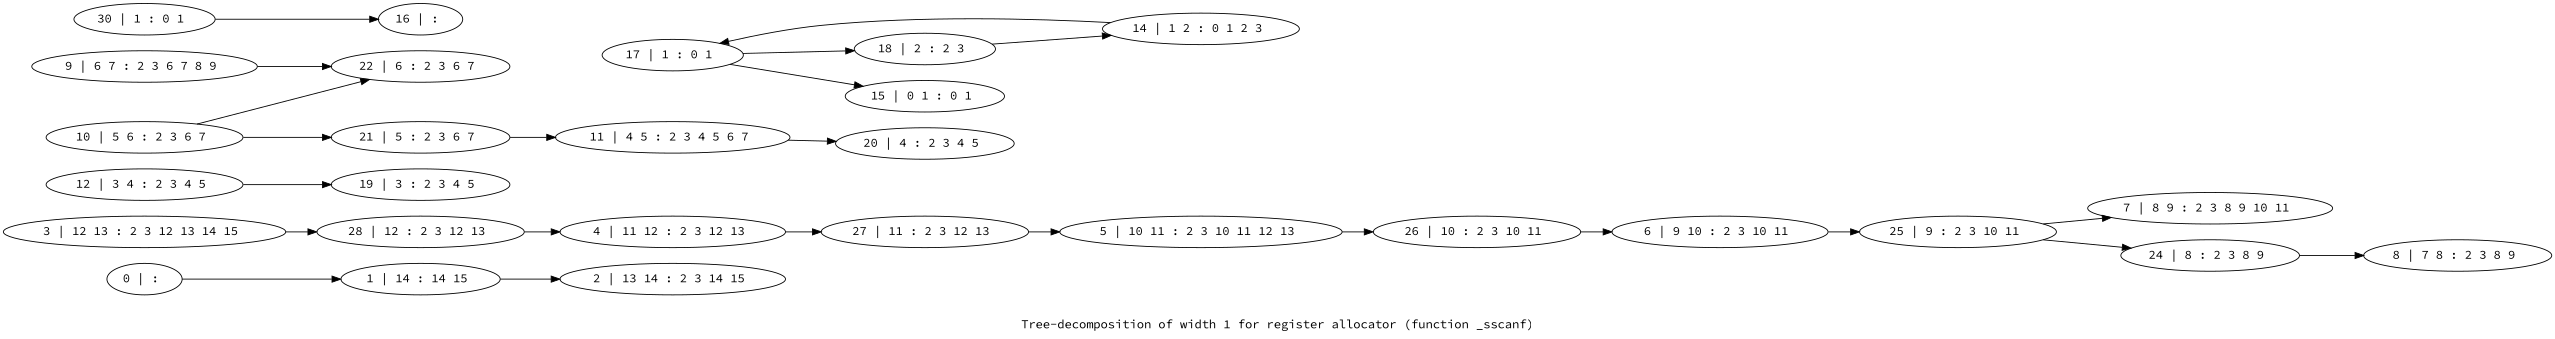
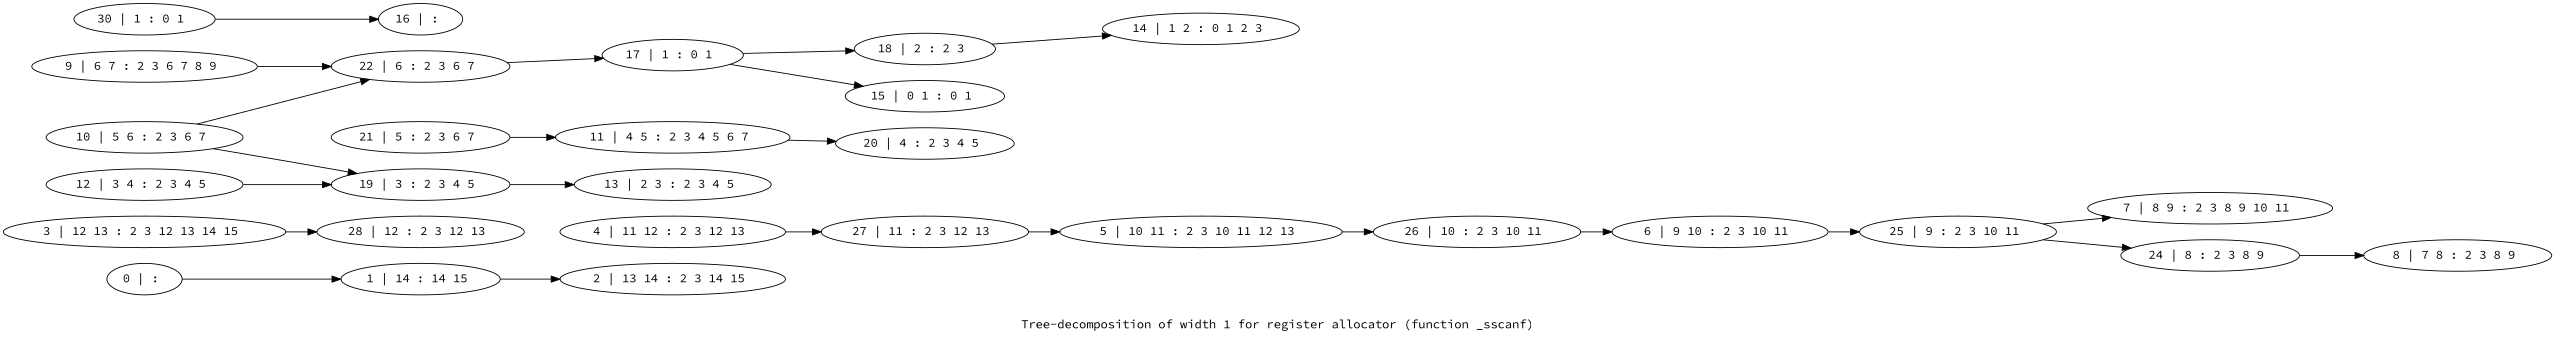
edge "14 | 1 2 : 0 1 2 3" -> "17 | 1 : 0 1": now "22 | 6 : 2 3 6 7" -> "17 | 1 : 0 1"
edge "10 | 5 6 : 2 3 6 7" -> "21 | 5 : 2 3 6 7": now "10 | 5 6 : 2 3 6 7" -> "19 | 3 : 2 3 4 5"
node "13 | 2 3 : 2 3 4 5": added
edge "28 | 12 : 2 3 12 13" -> "4 | 11 12 : 2 3 12 13": removed
